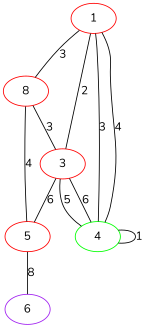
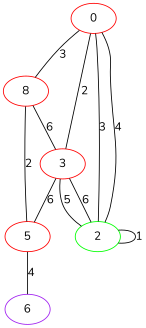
node "1": label "1" -> "0"
edge "8" -- "3": label "3" -> "6"
edge "8" -- "5": label "4" -> "2"
node "4": label "4" -> "2"
edge "5" -- "6": label "8" -> "4"
